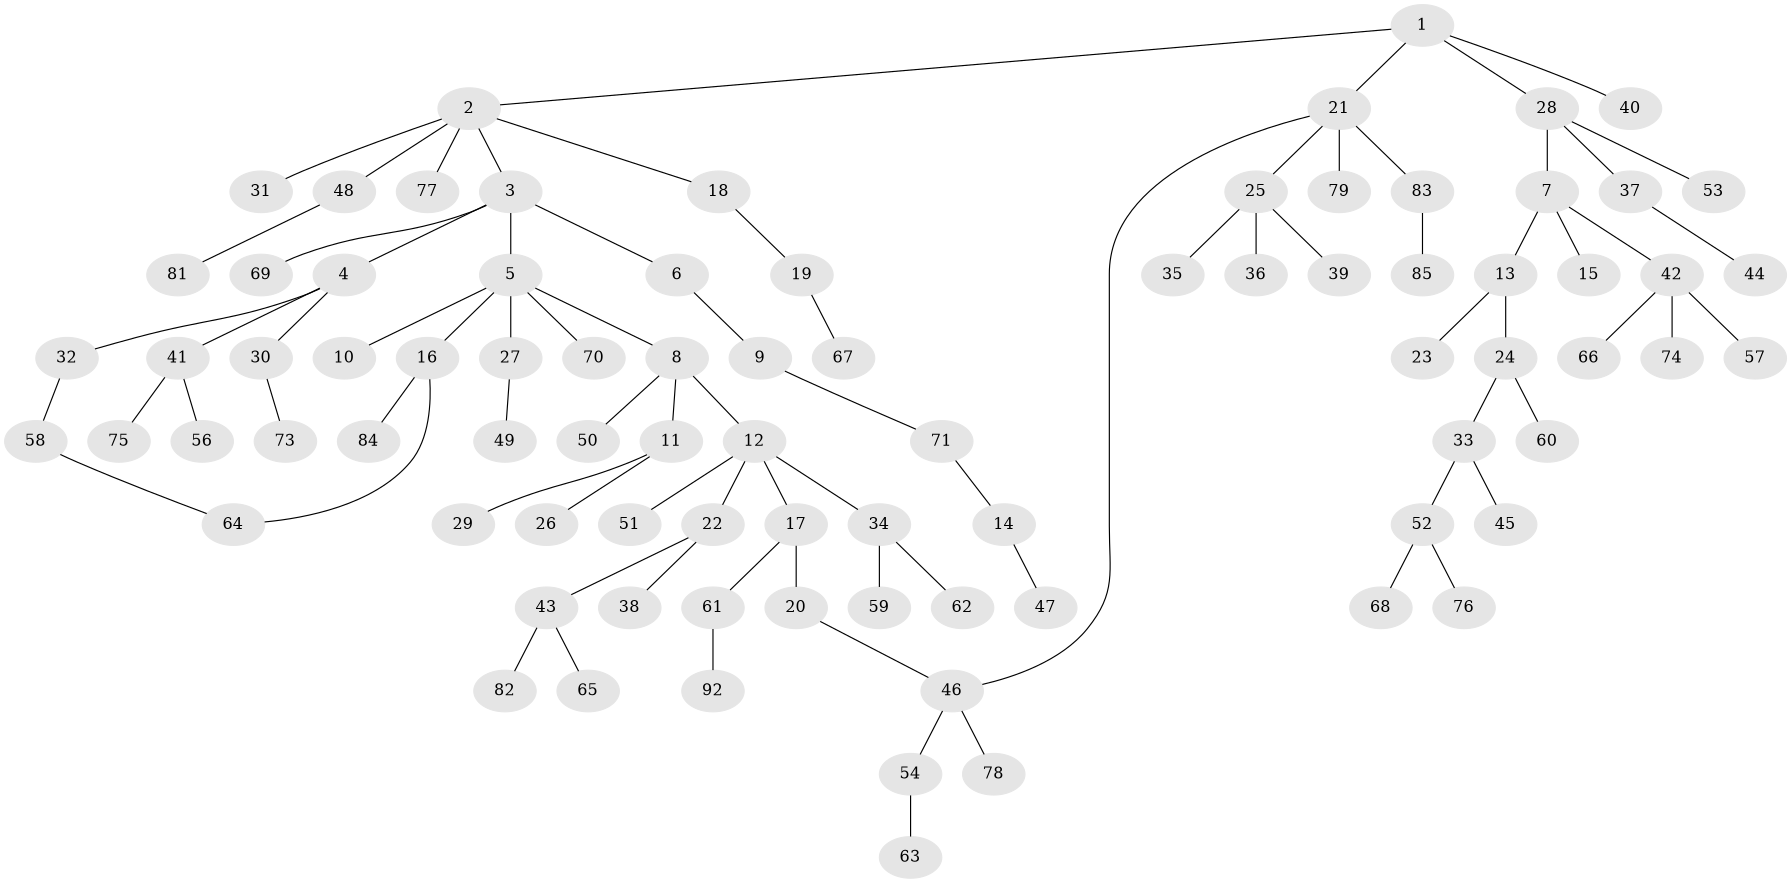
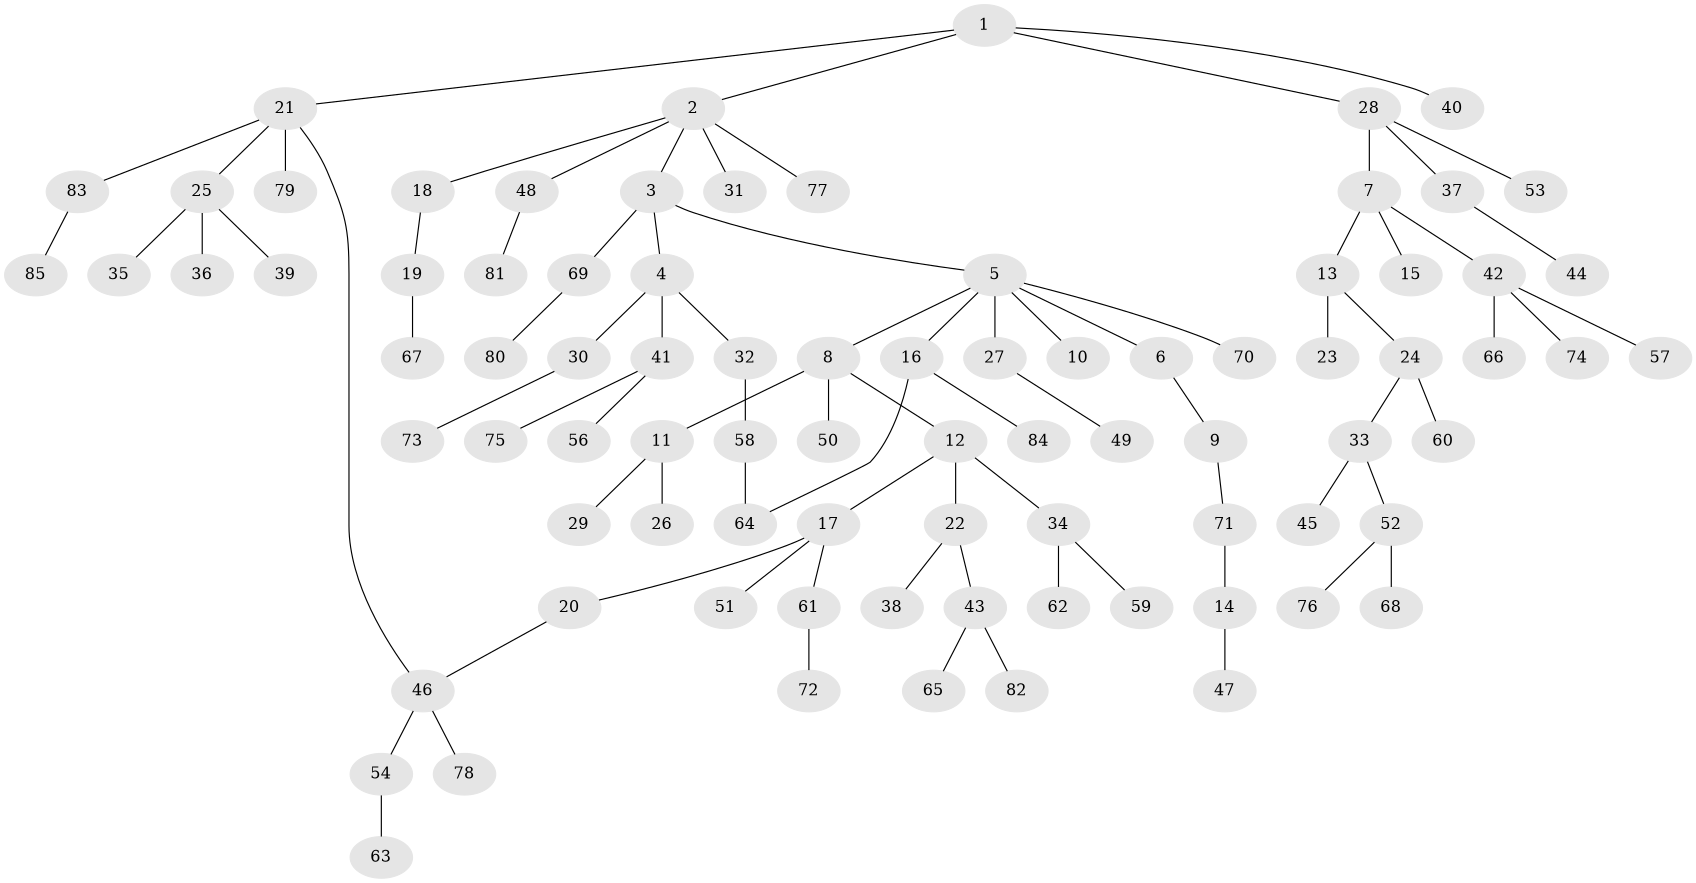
edge "3" -- "6": now "5" -- "6"
node "80": added
edge "12" -- "51": now "17" -- "51"
node "92": label "92" -> "72"
